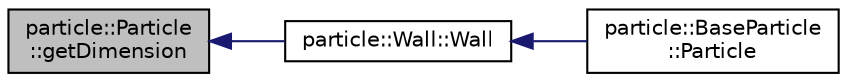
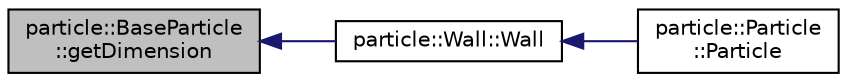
node "particle::Particle ::getDimension": label "particle::Particle ::getDimension" -> "particle::BaseParticle ::getDimension"
node "particle::BaseParticle ::Particle": label "particle::BaseParticle ::Particle" -> "particle::Particle ::Particle"
